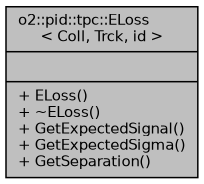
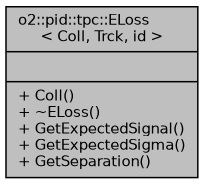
node "o2::pid::tpc::ELoss": text "+ ELoss()" -> "+ Coll()"
